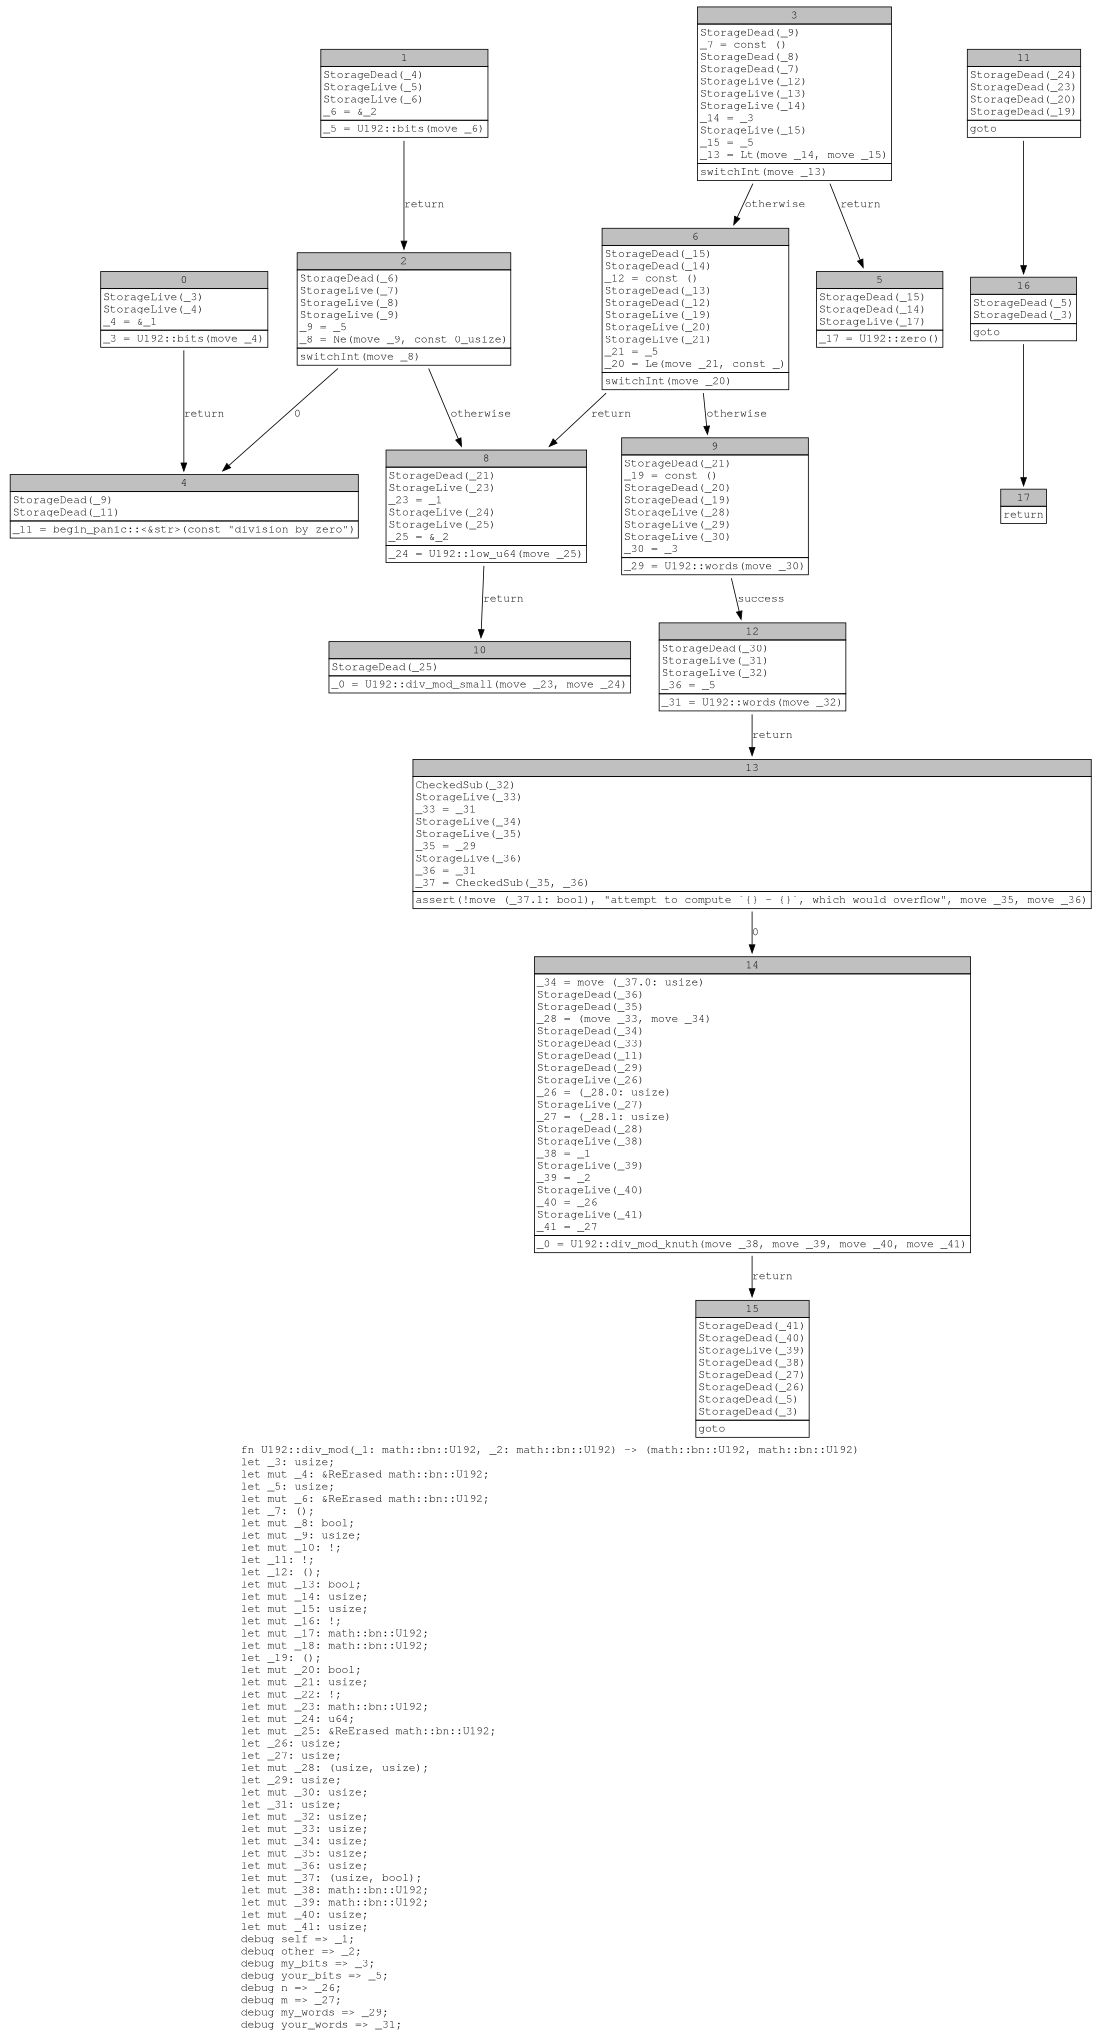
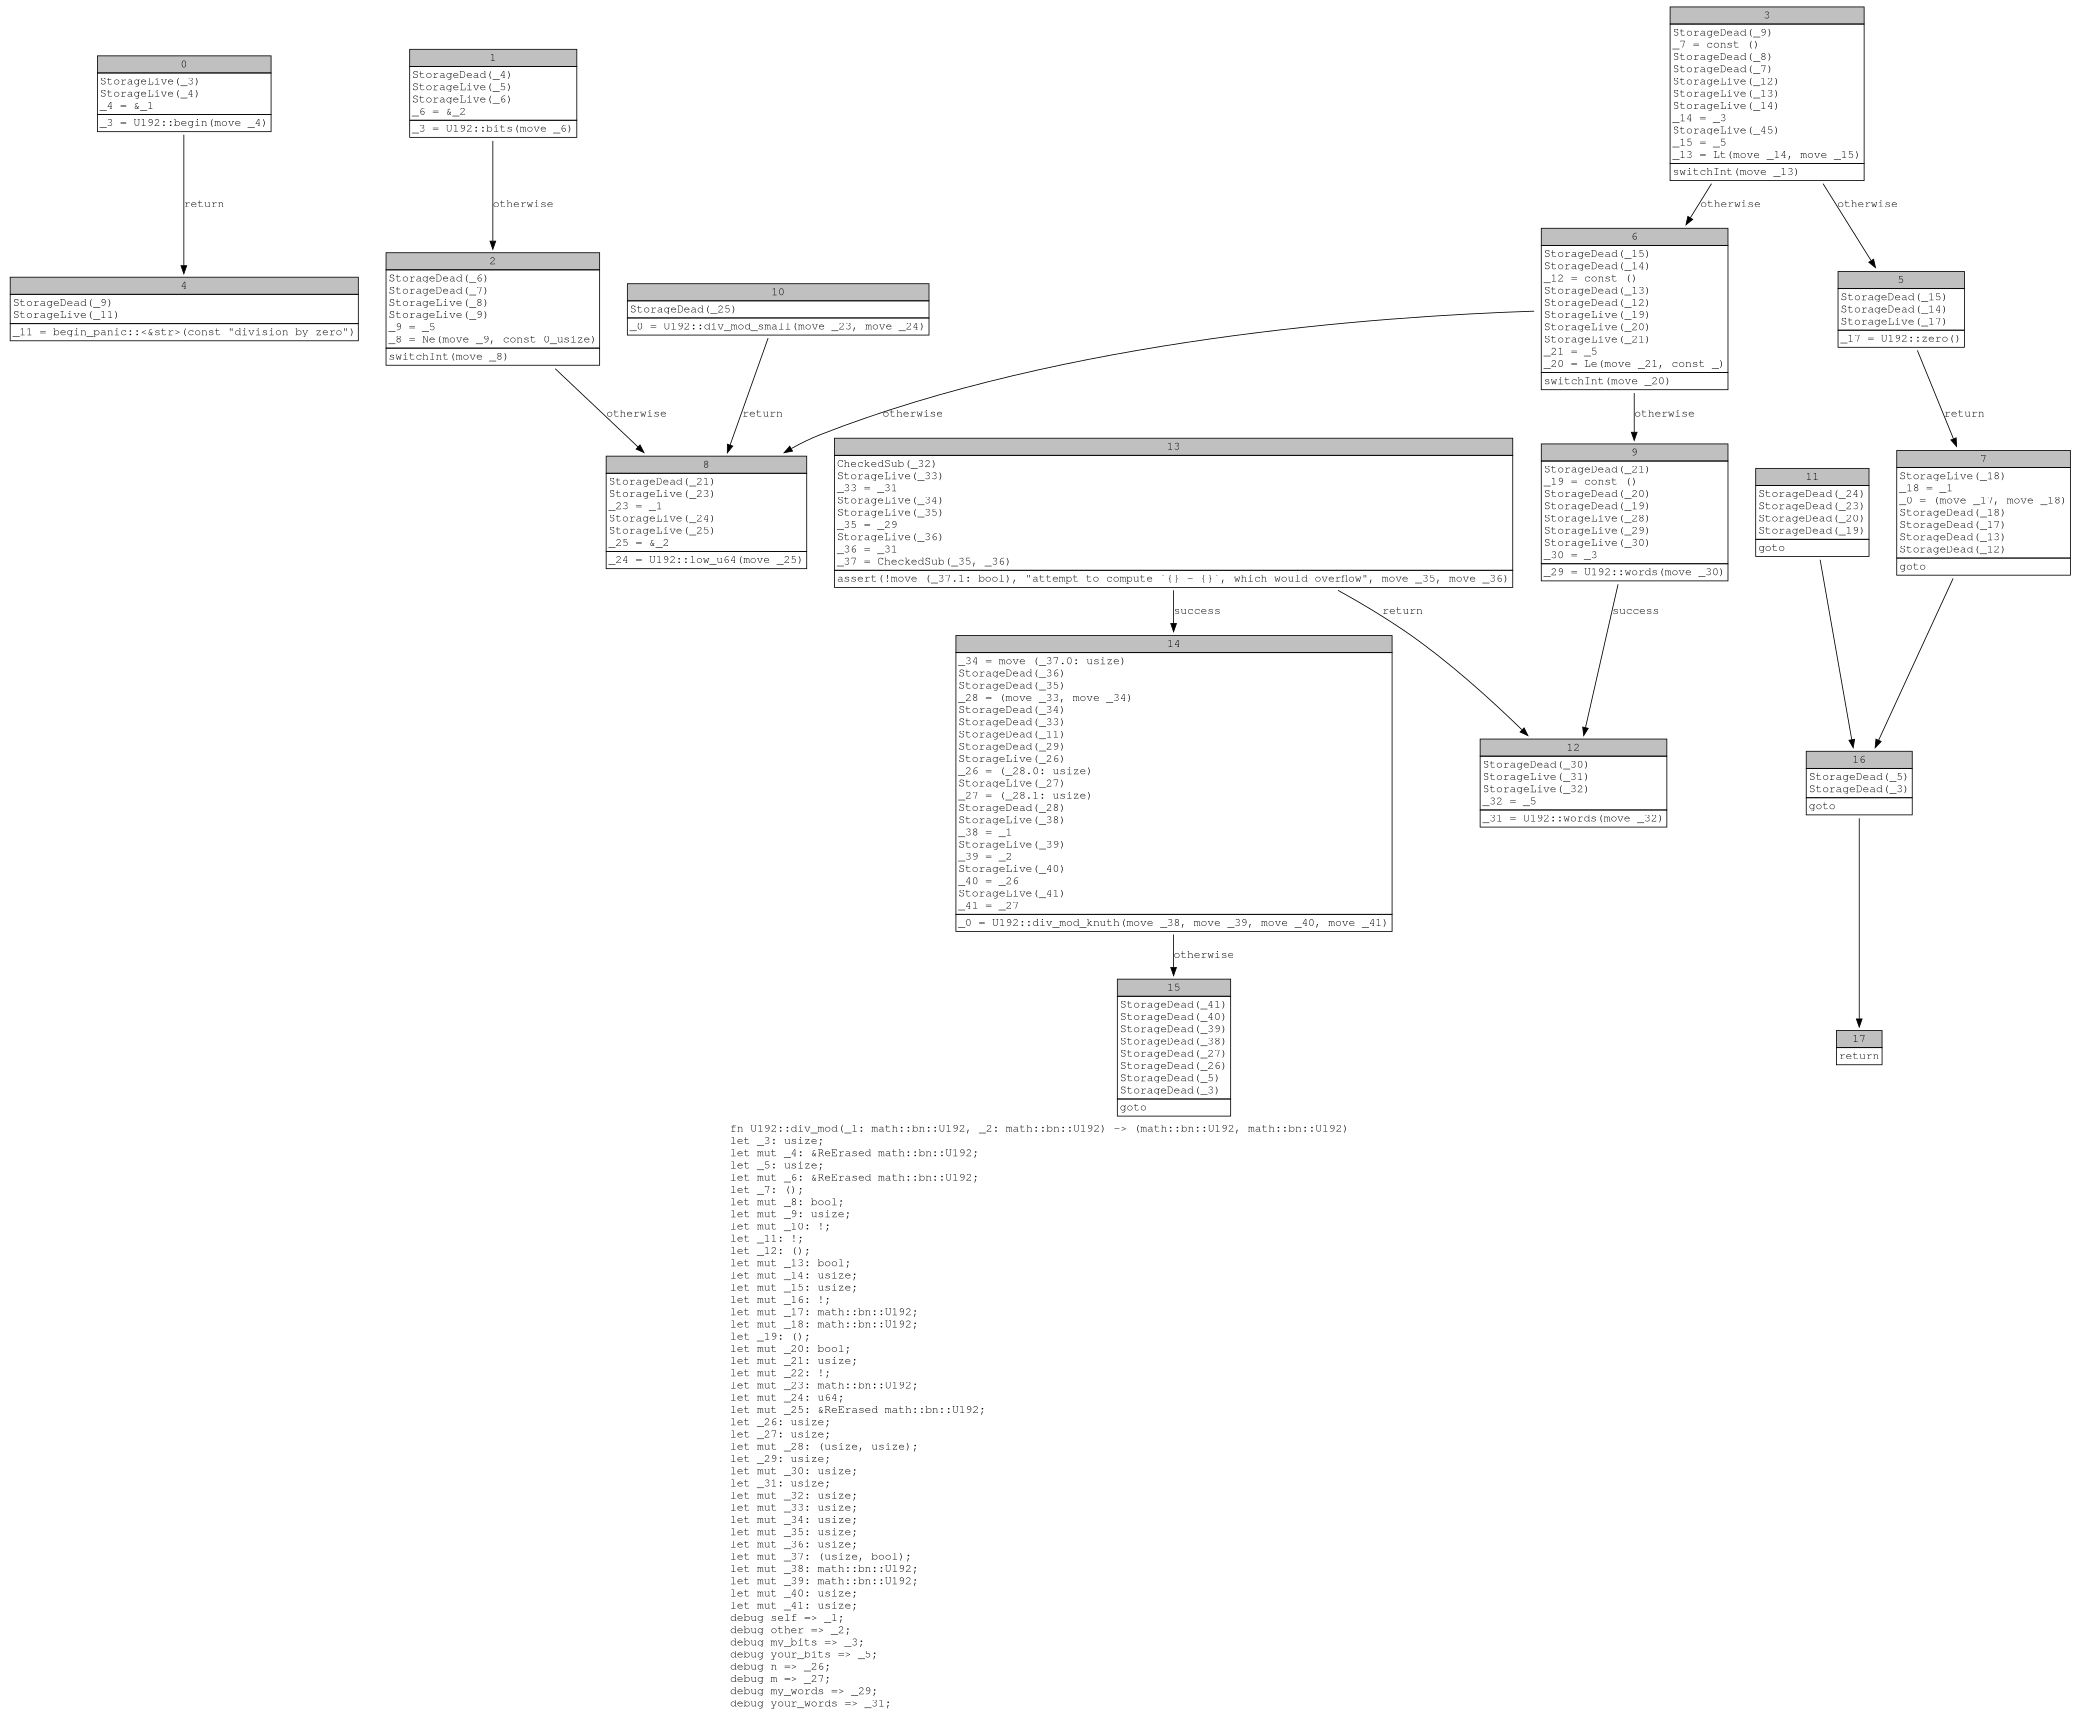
node "1": text "_5 = U192::bits(move _6)" -> "_3 = U192::bits(move _6)"
node "3": text "StorageLive(_15)" -> "StorageLive(_45)"
edge "1" -> "2": label "return" -> "otherwise"
edge "3" -> "5": label "return" -> "otherwise"
node "2": text "StorageLive(_7)" -> "StorageDead(_7)"
node "0": text "_3 = U192::bits(move _4)" -> "_3 = U192::begin(move _4)"
edge "6" -> "8": label "return" -> "otherwise"
edge "2" -> "4": removed, label "0"
node "4": text "StorageDead(_11)" -> "StorageLive(_11)"
node "7": added
edge "8" -> "10": reversed
node "12": text "_36 = _5" -> "_32 = _5"
edge "12" -> "13": reversed
edge "13" -> "14": label "0" -> "success"
edge "14" -> "15": label "return" -> "otherwise"
node "15": text "StorageLive(_39)" -> "StorageDead(_39)"
